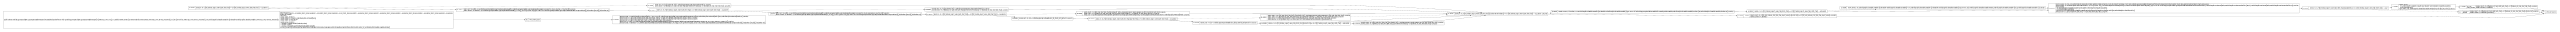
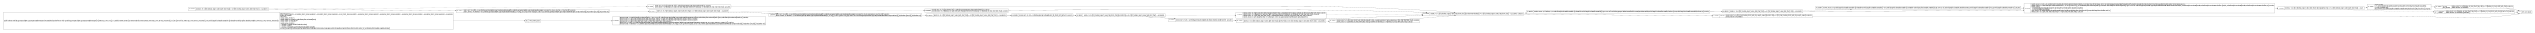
node "39: 0x0027": removed
